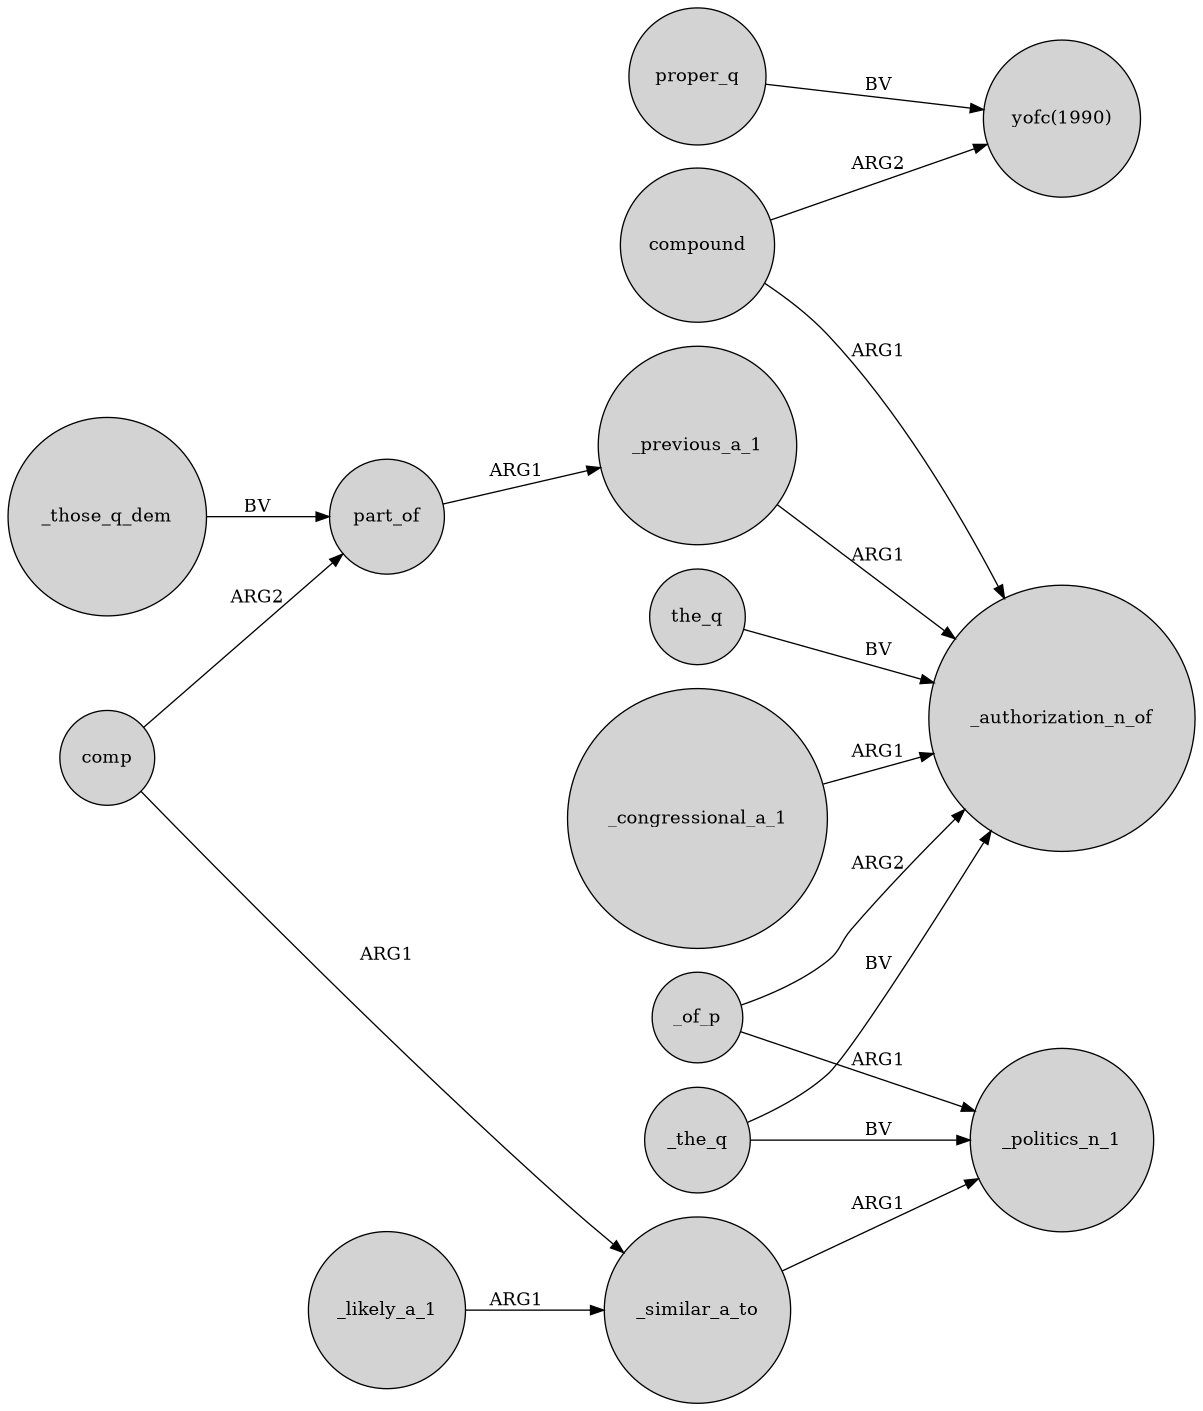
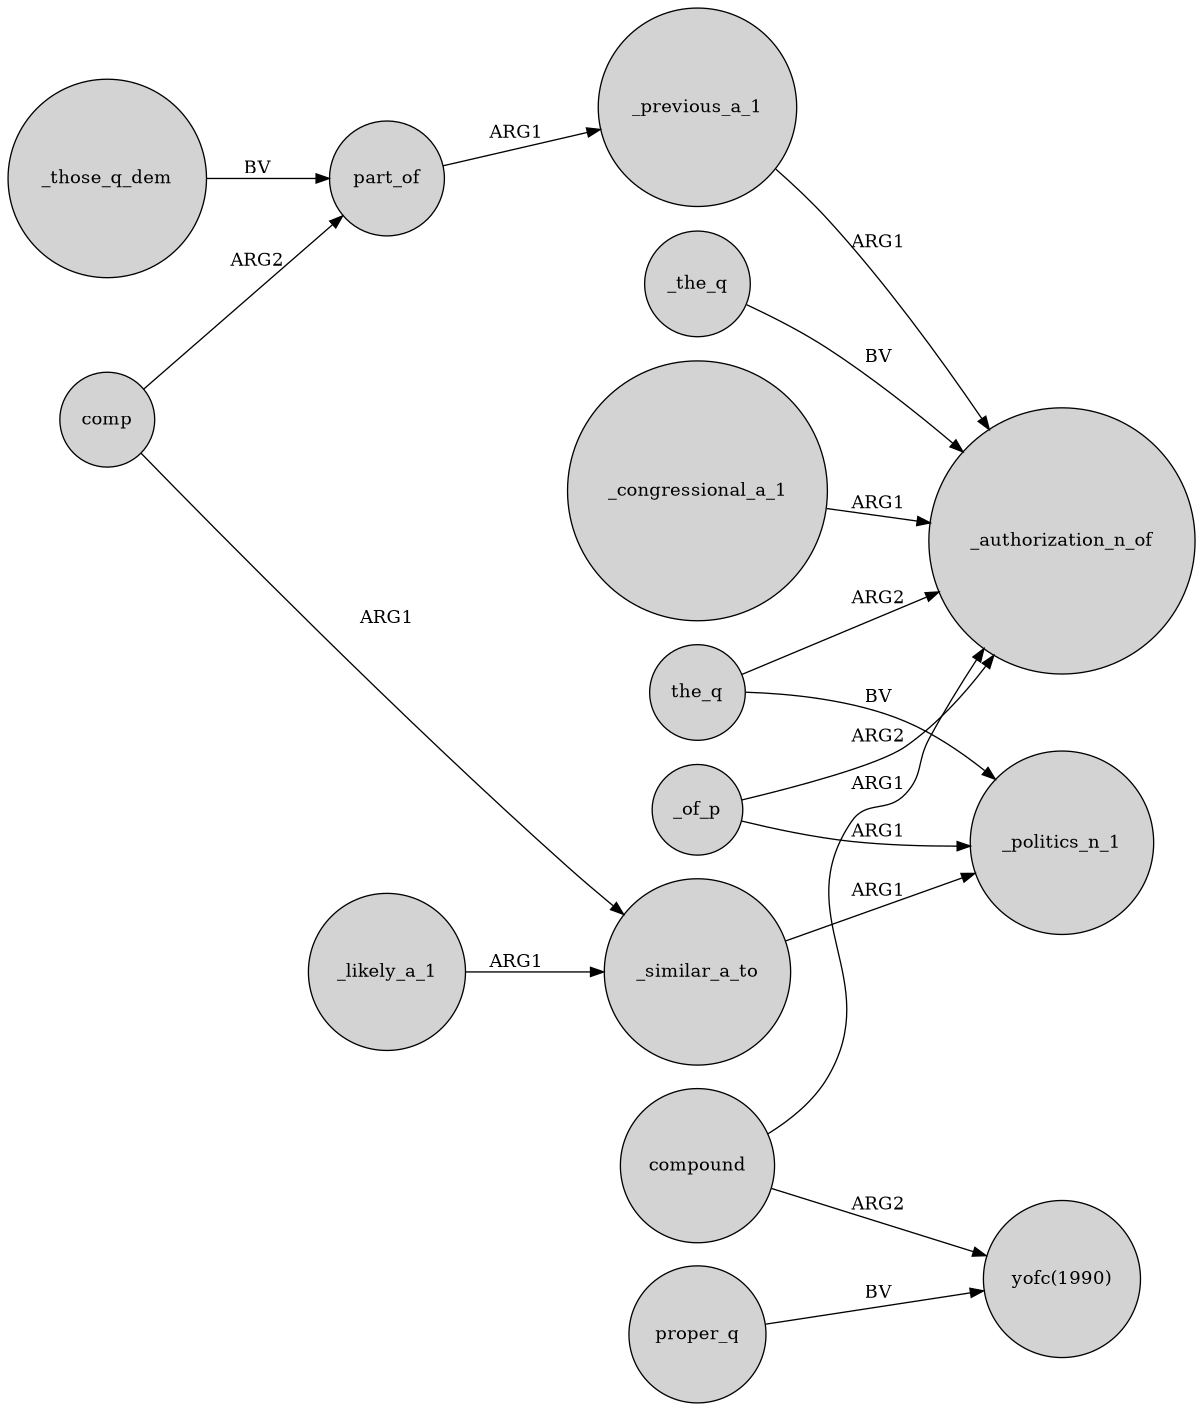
edge "the_q" -> "_authorization_n_of": label "BV" -> "ARG2"
edge "_the_q" -> "_politics_n_1": now "the_q" -> "_politics_n_1"
